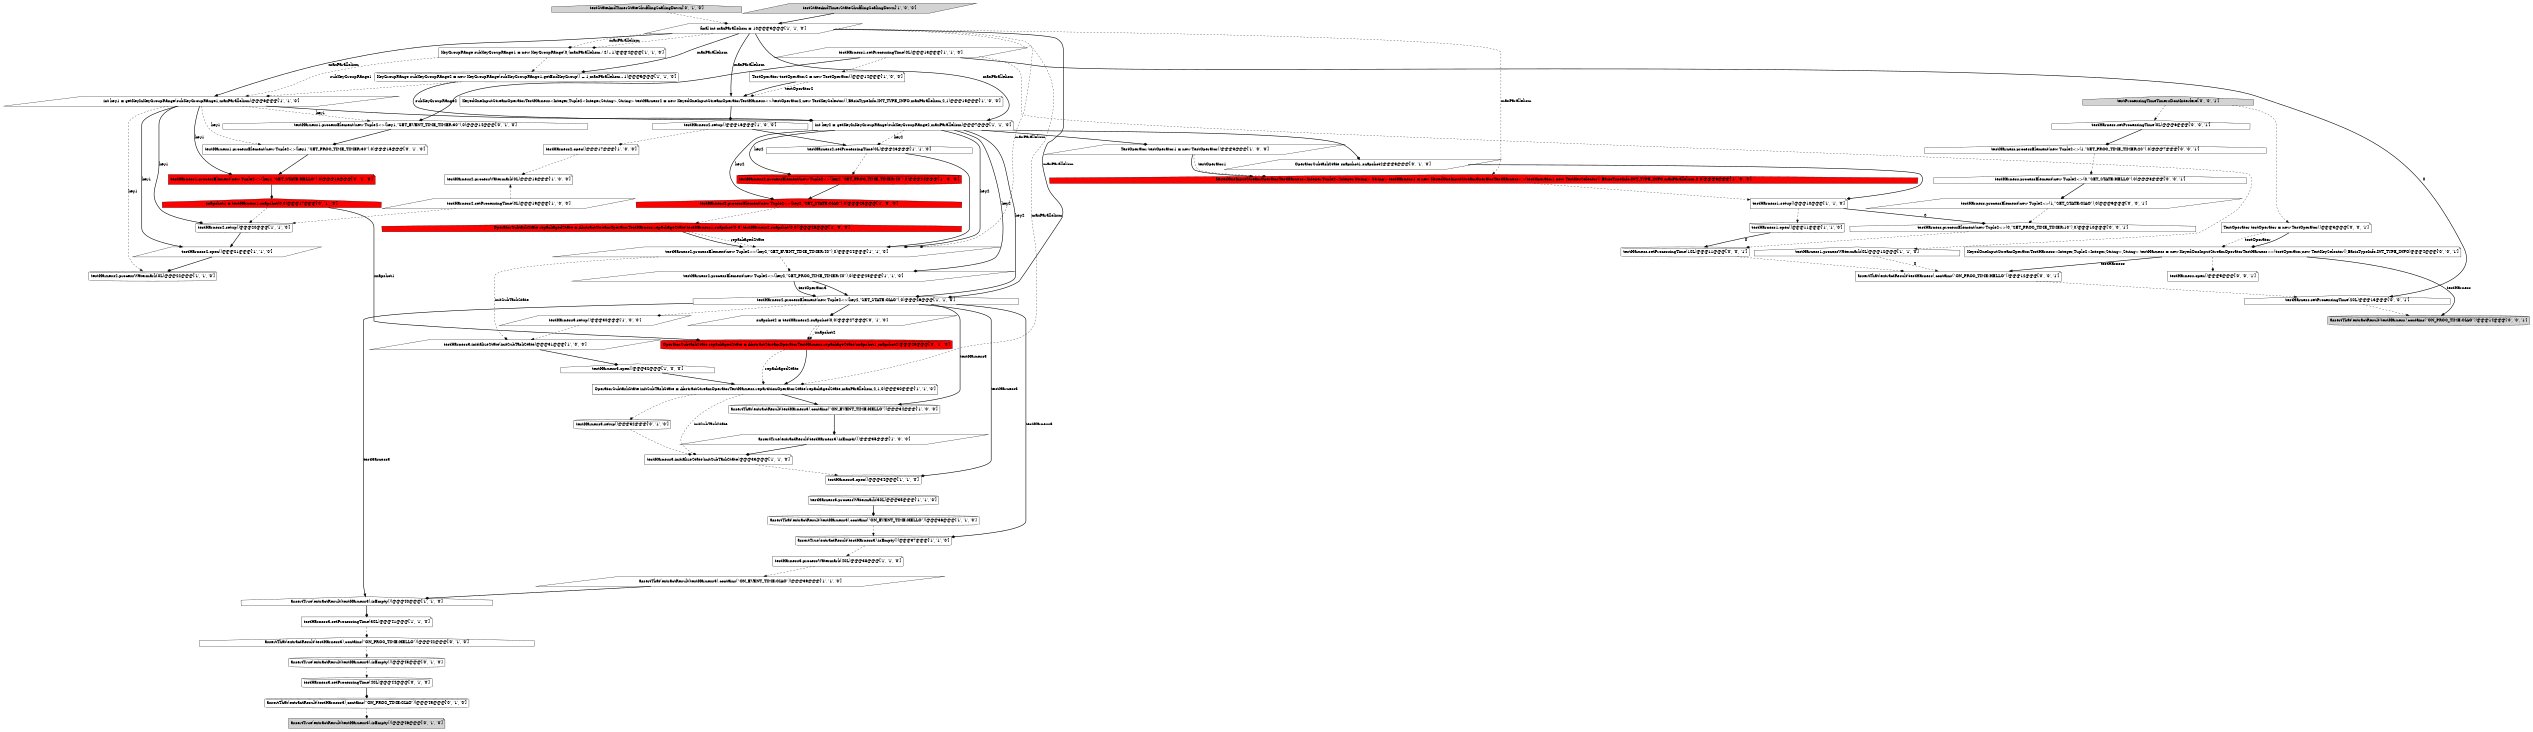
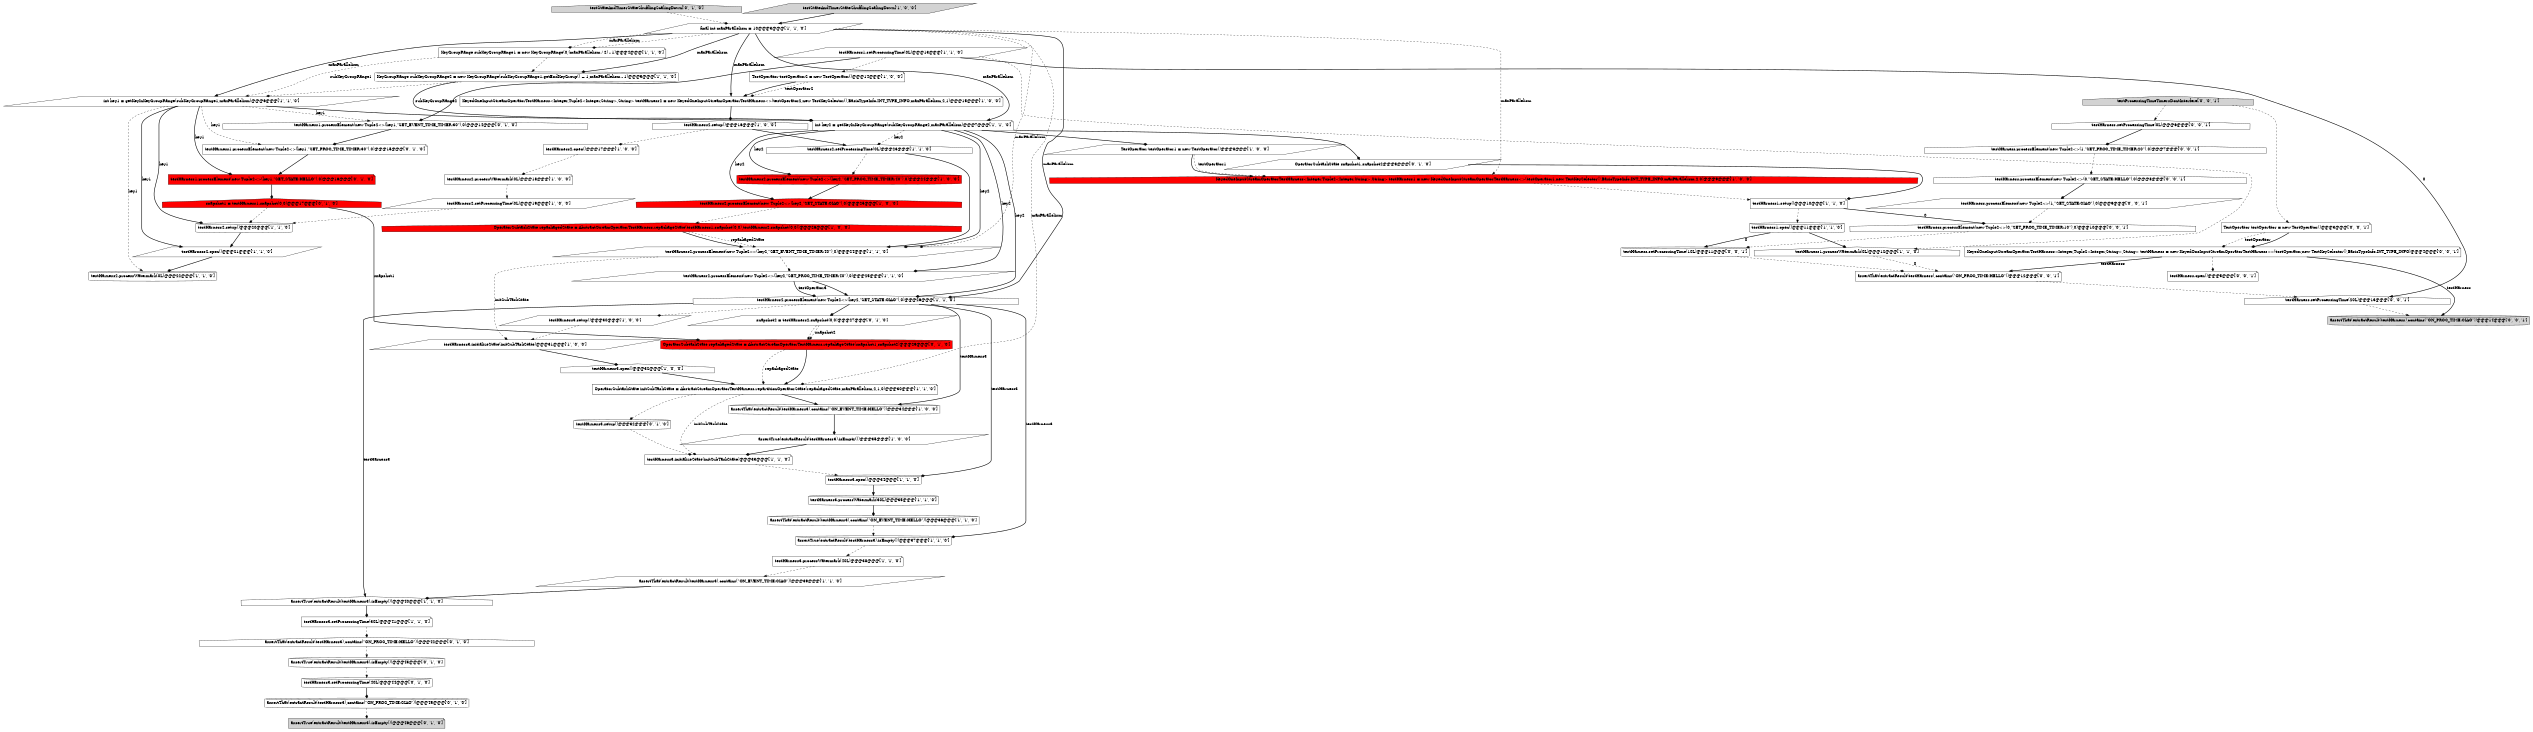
edge "testHarness2.setProcessingTime(0L)@@@19@@@['1', '0', '0']" -> "testHarness2.processWatermark(0L)@@@18@@@['1', '0', '0']": reversed
edge "testHarness1.open()@@@11@@@['1', '1', '0']" -> "testHarness1.processWatermark(0L)@@@12@@@['1', '1', '0']": added
edge "testHarness3.open()@@@34@@@['1', '1', '0']" -> "testHarness3.processWatermark(30L)@@@35@@@['1', '1', '0']": added
